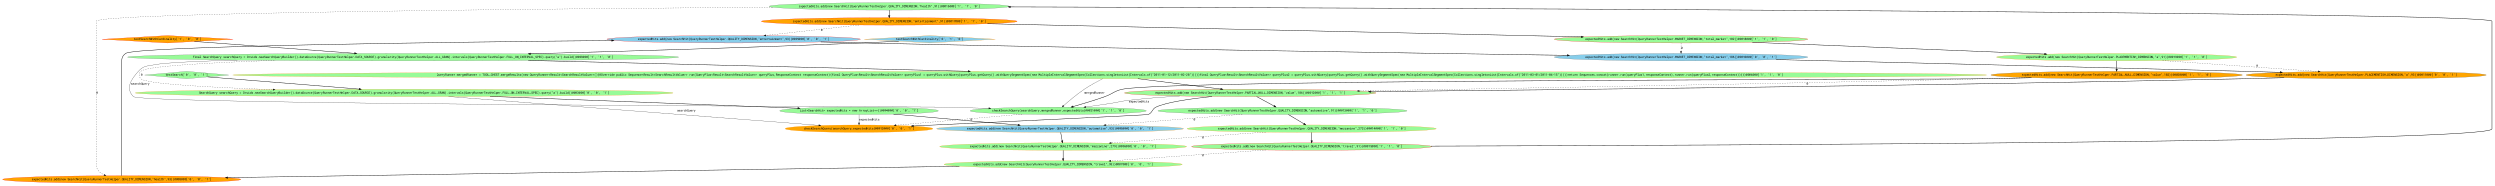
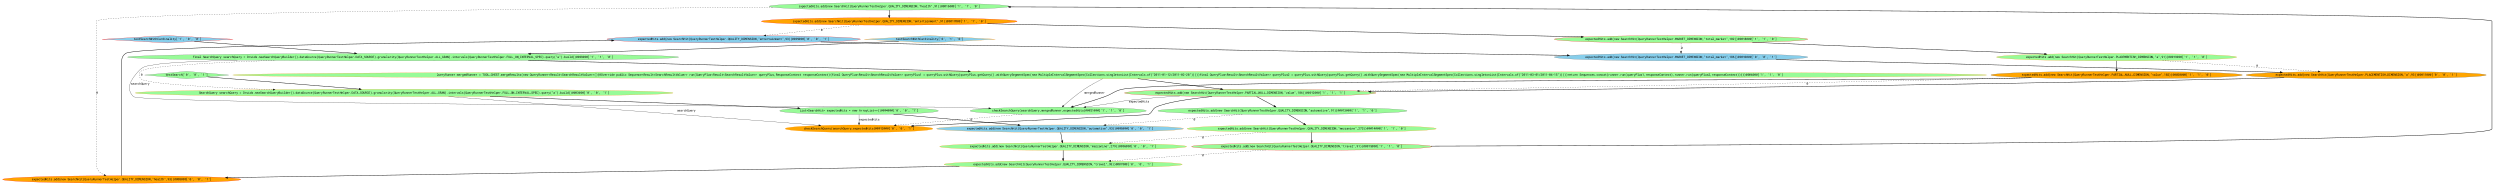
node "testSearchWithCardinality['1', '0', '0']": fillcolor orange -> skyblue
